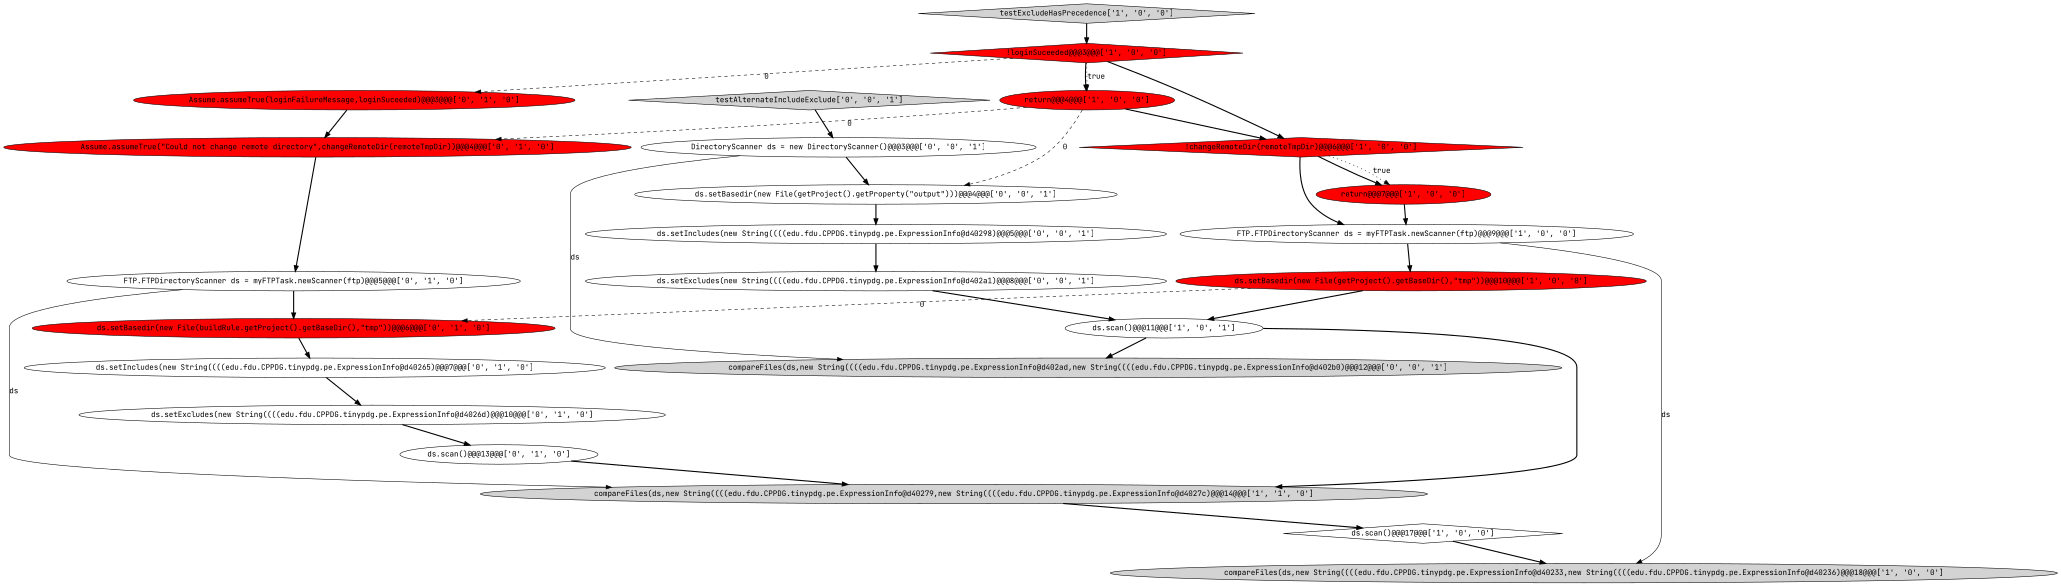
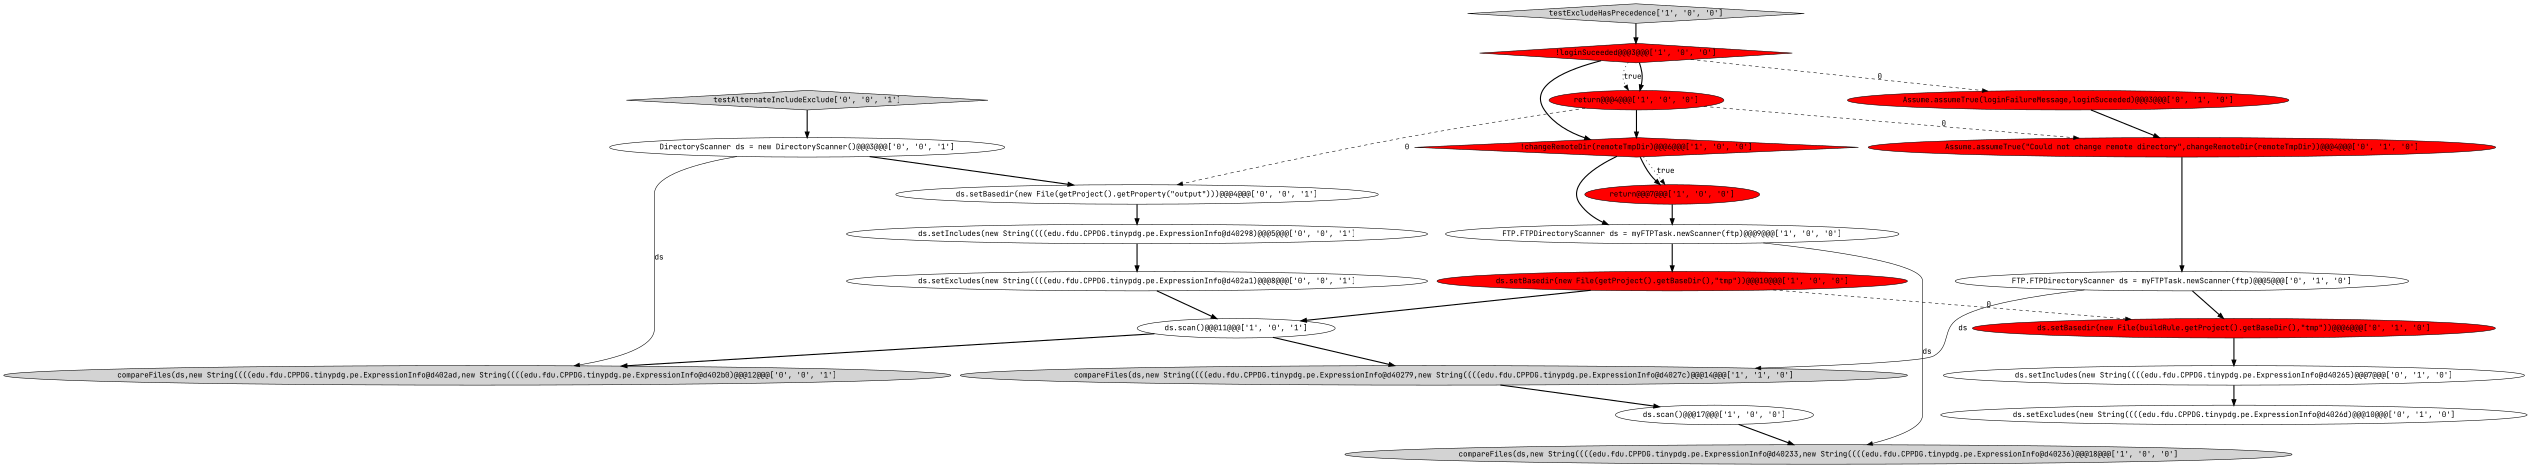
node "ds.scan()@@@13@@@['0', '1', '0']": removed
node "ds.scan()@@@17@@@['1', '0', '0']": shape diamond -> ellipse
